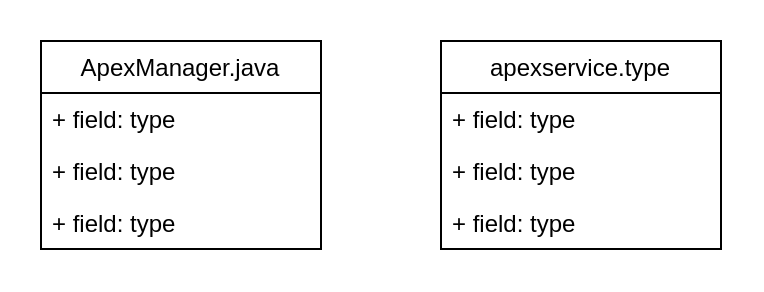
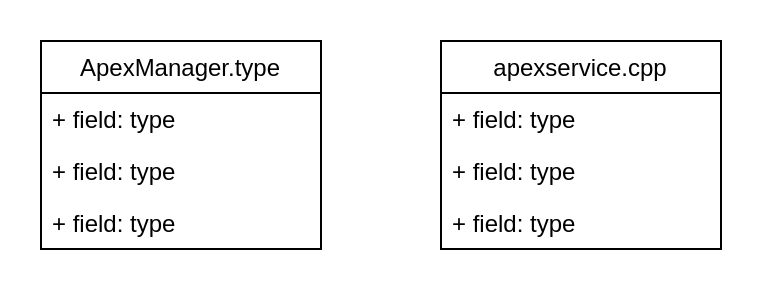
node "ApexManager.java": label "ApexManager.java" -> "ApexManager.type"
node "apexservice.type": label "apexservice.type" -> "apexservice.cpp"
